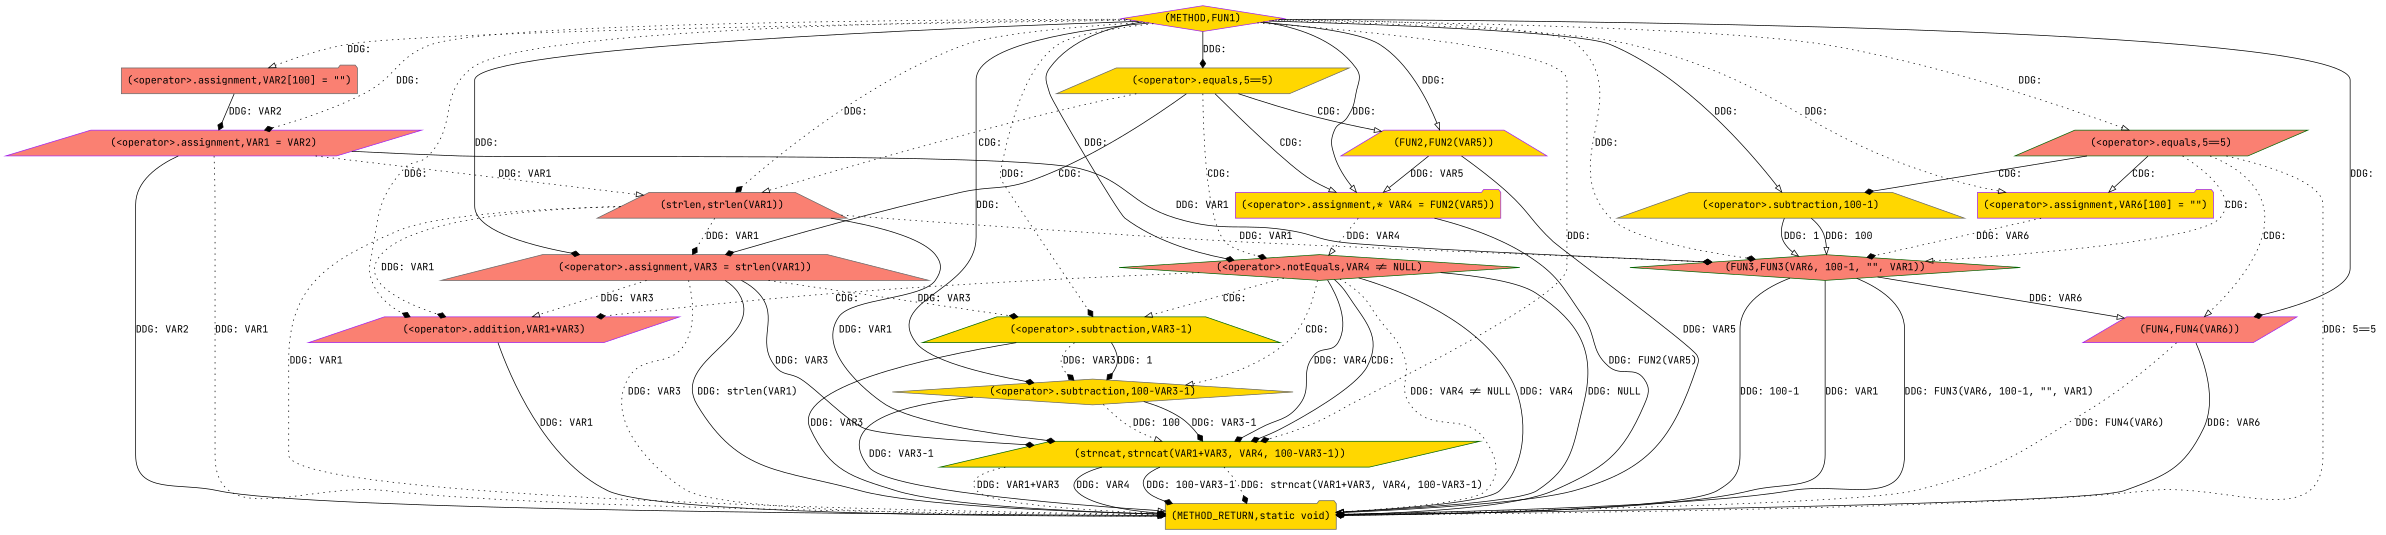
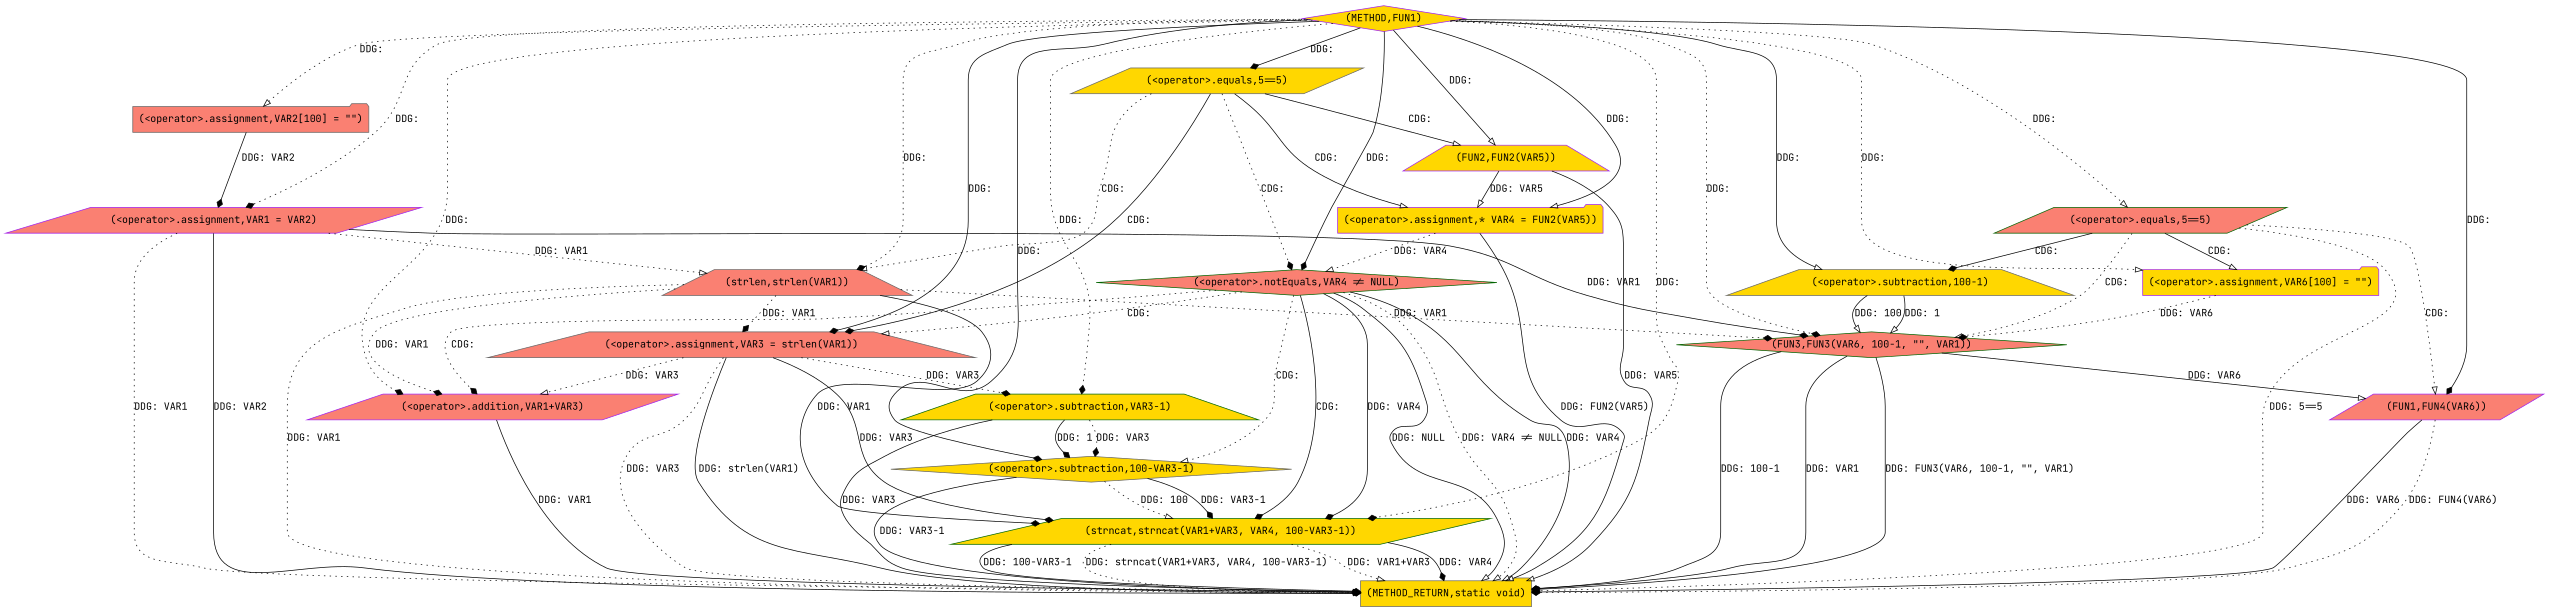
edge "(<operator>.notEquals,VAR4 != NULL)" -> "(<operator>.subtraction,VAR3-1)": now "(<operator>.notEquals,VAR4 != NULL)" -> "(<operator>.assignment,VAR3 = strlen(VAR1))"
node "(FUN4,FUN4(VAR6))": label "(FUN4,FUN4(VAR6))" -> "(FUN1,FUN4(VAR6))"
